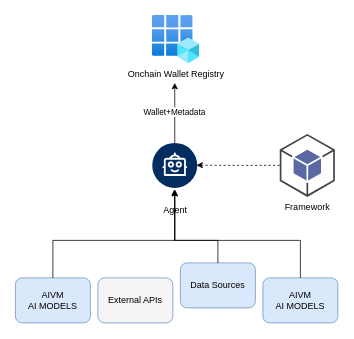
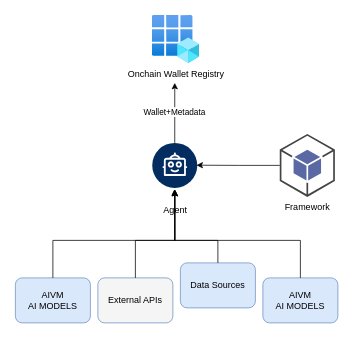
edge "Framework" -> "Agent": style dashed -> solid
edge "External APIs" -> "Agent": added
